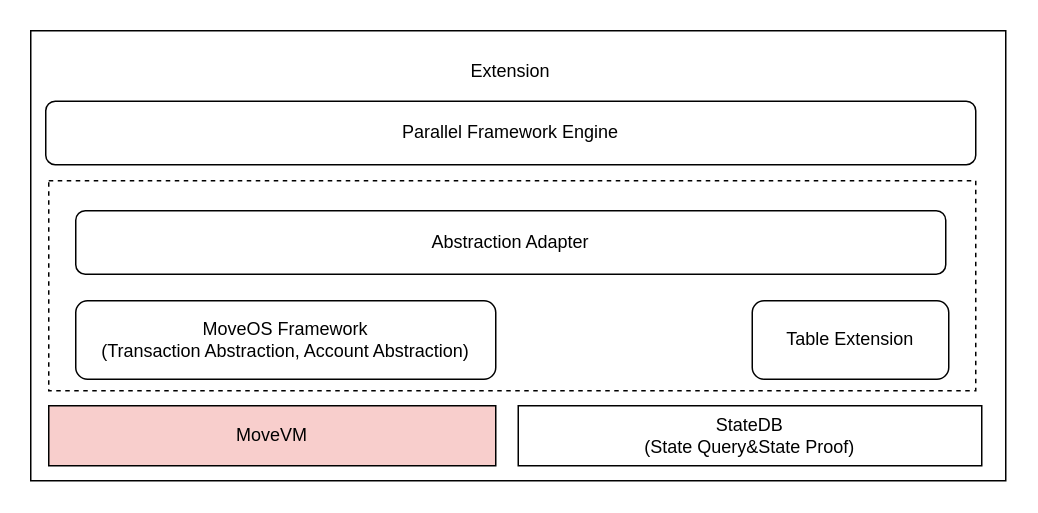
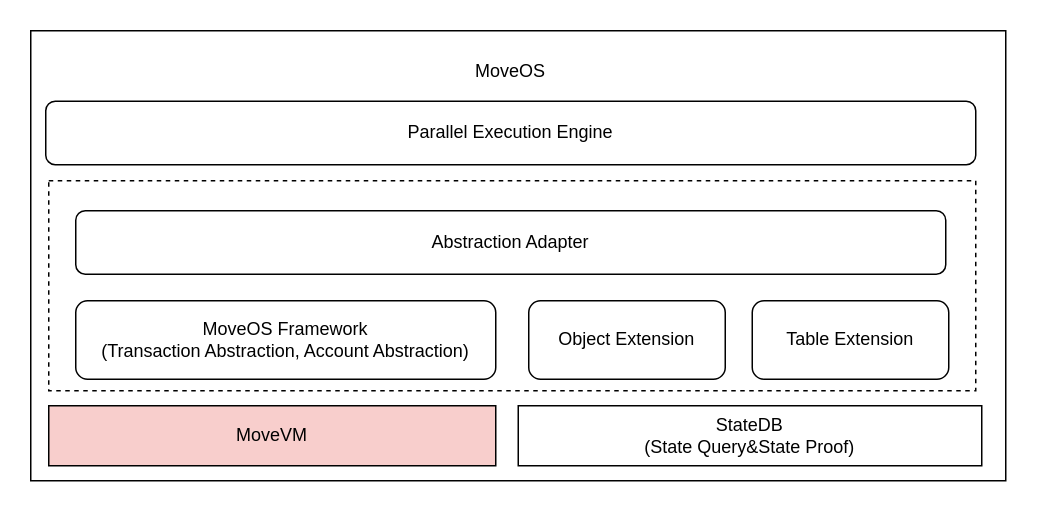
node "Extension": label "Extension" -> "MoveOS"
node "Parallel Framework Engine": label "Parallel Framework Engine" -> "Parallel Execution Engine"
node "Object Extension": added
